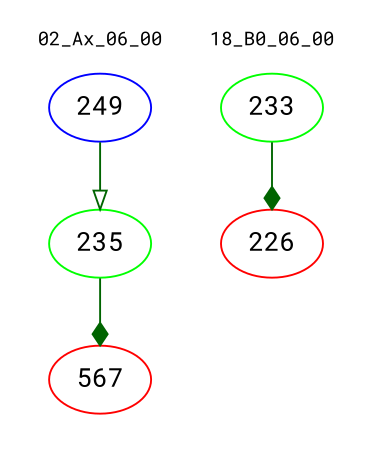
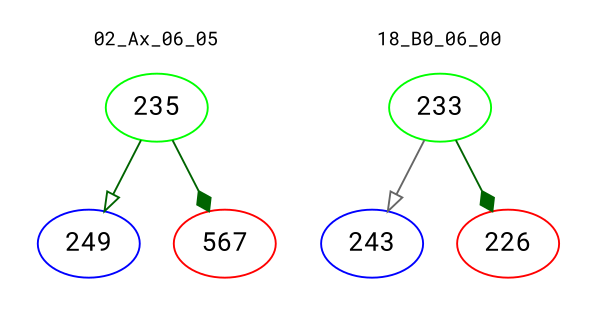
cluster "02_Ax_06_00": label "02_Ax_06_00" -> "02_Ax_06_05"
edge "249" -> "235": reversed
node "243": added
